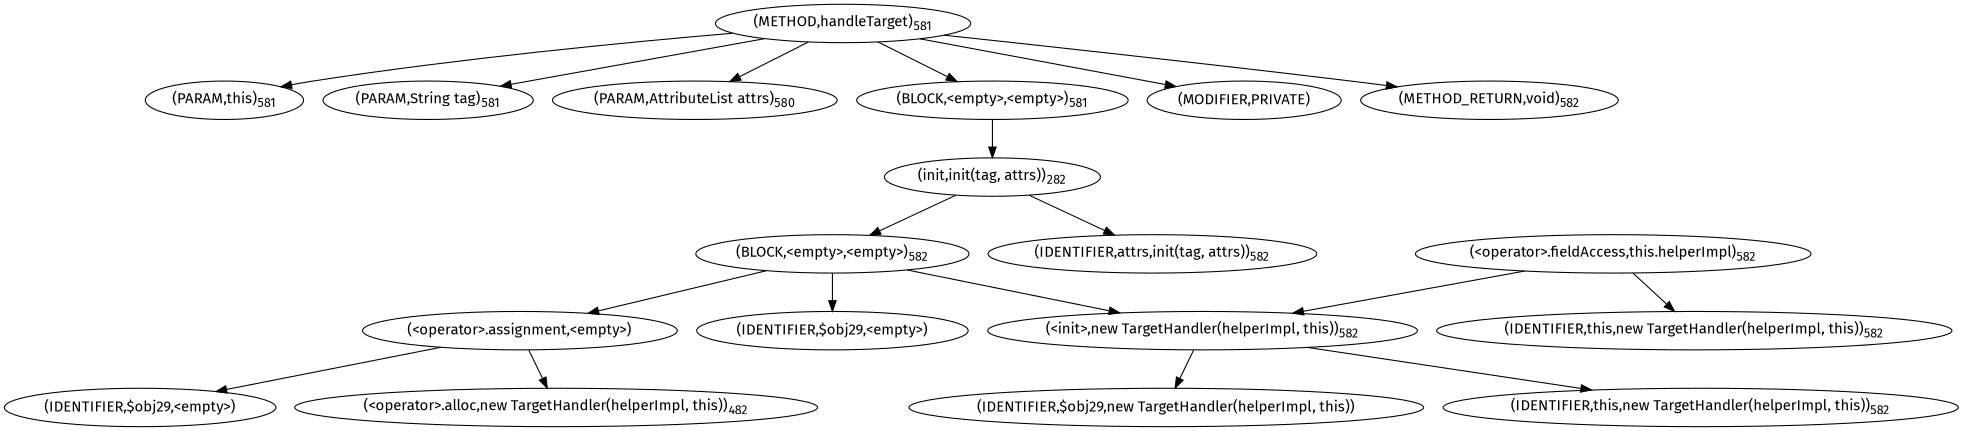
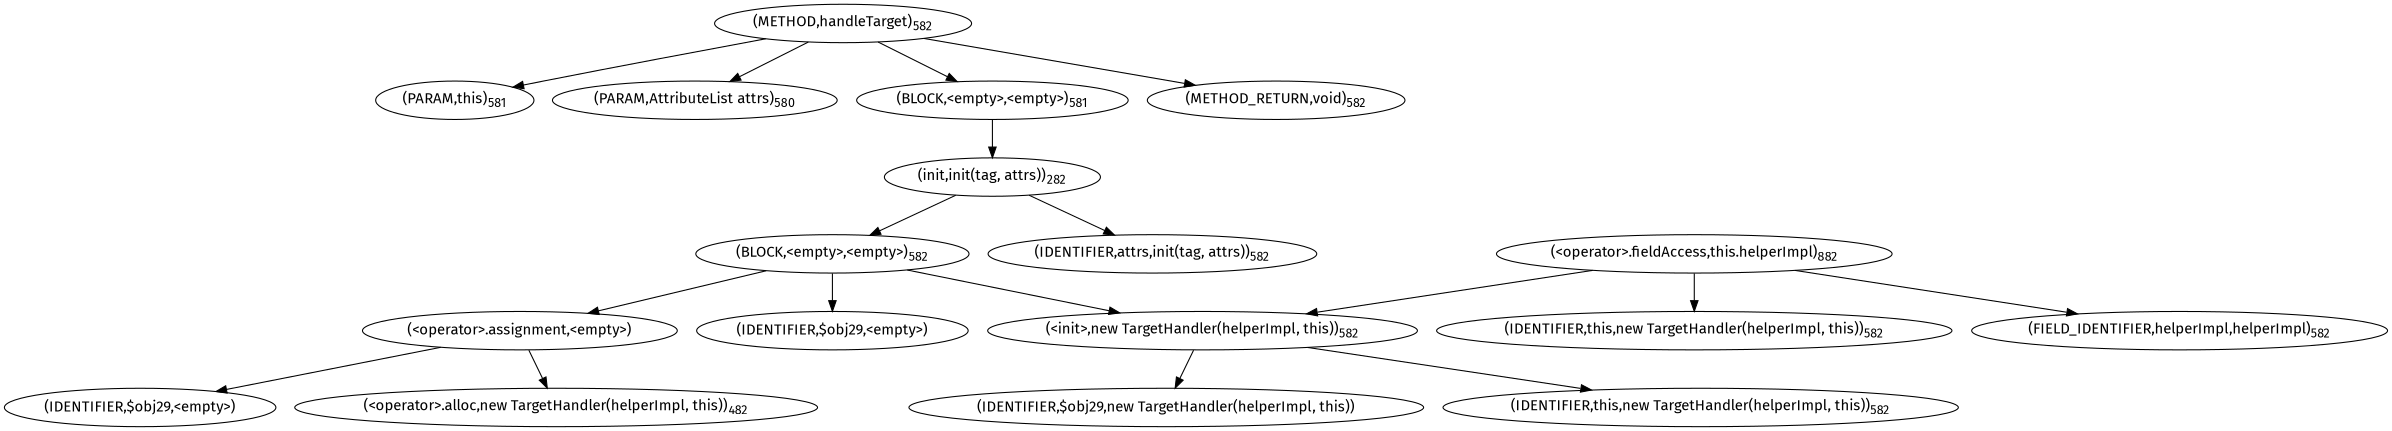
node "(METHOD,handleTarget)": text "581" -> "582"
node "(PARAM,String tag)": removed
node "(MODIFIER,PRIVATE)": removed
node "(<operator>.fieldAccess,this.helperImpl)": text "582" -> "882"
node "(FIELD_IDENTIFIER,helperImpl,helperImpl)": added
